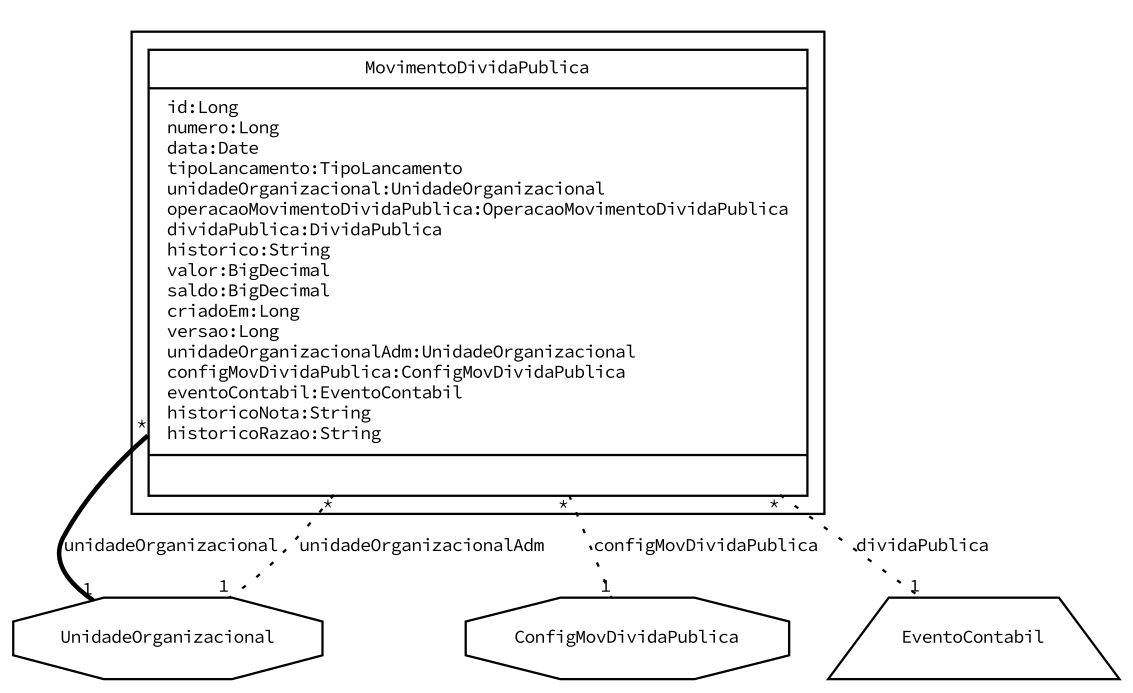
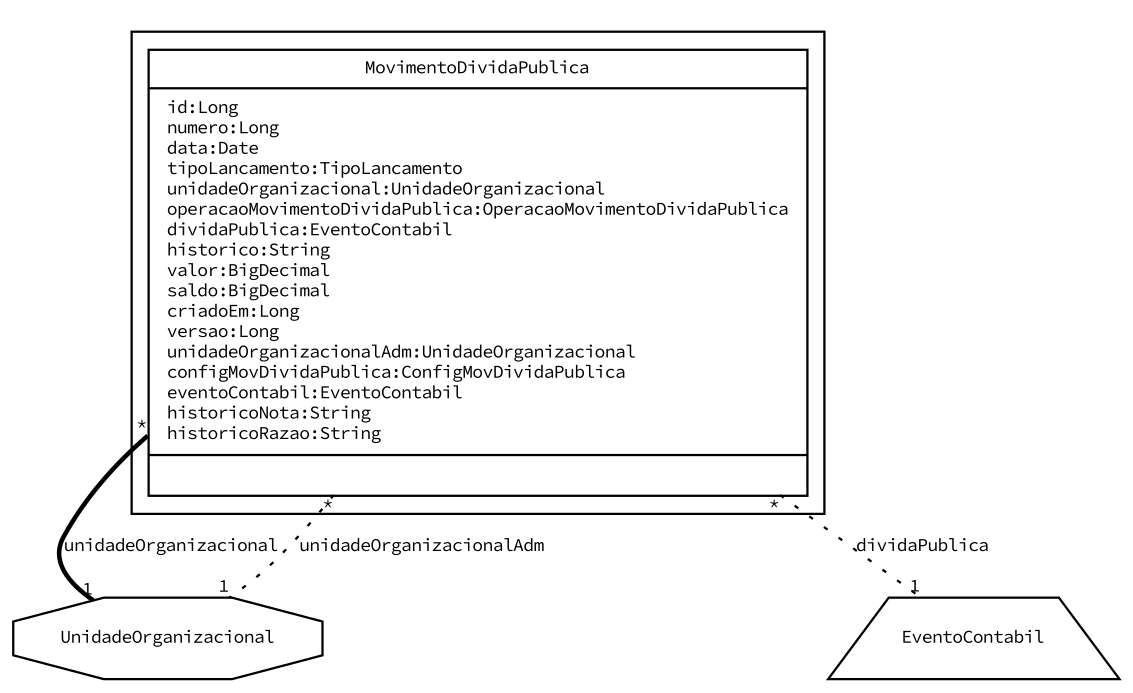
node "MovimentoDividaPublica": text "dividaPublica:DividaPublica" -> "dividaPublica:EventoContabil"
node "ConfigMovDividaPublica": removed
